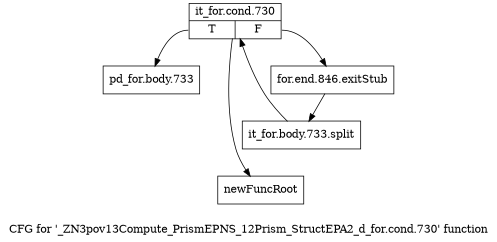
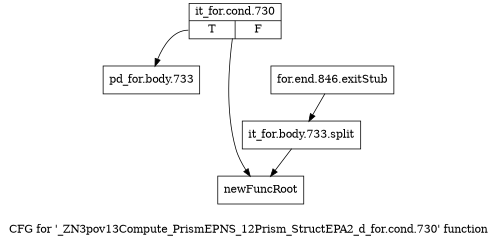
edge "it_for.cond.730" -> "for.end.846.exitStub": removed
edge "it_for.body.733.split" -> "it_for.cond.730": now "it_for.body.733.split" -> "newFuncRoot"
